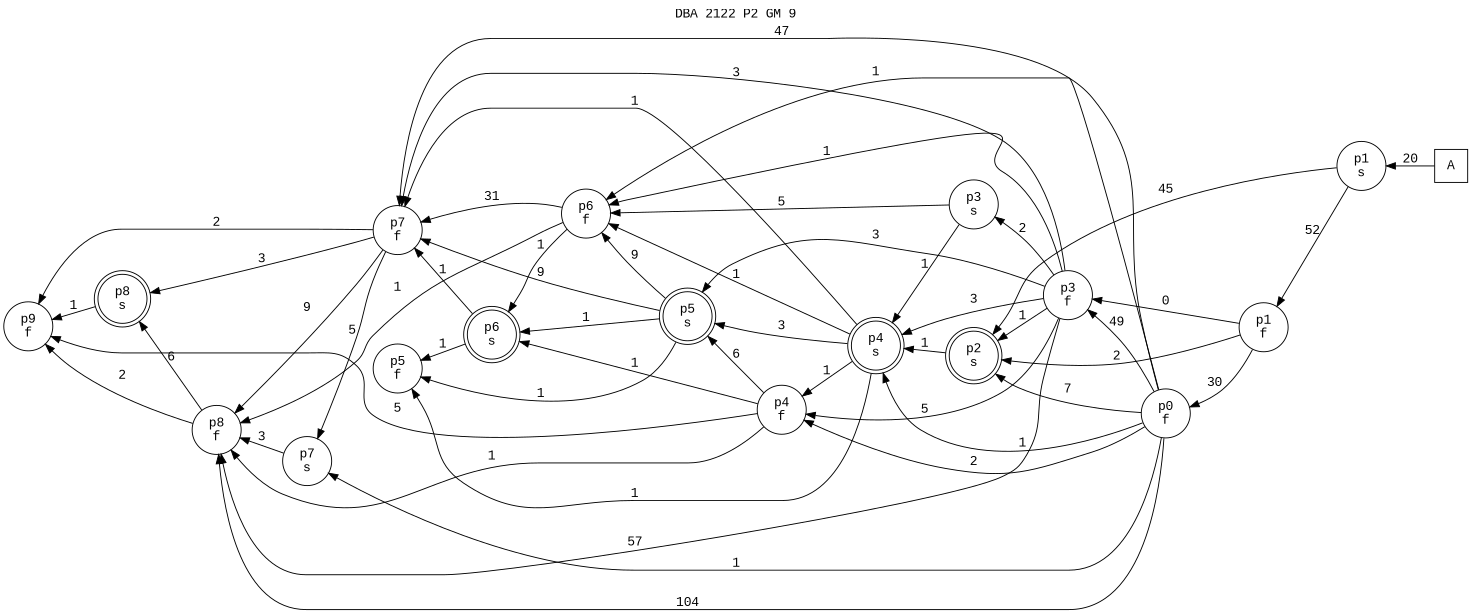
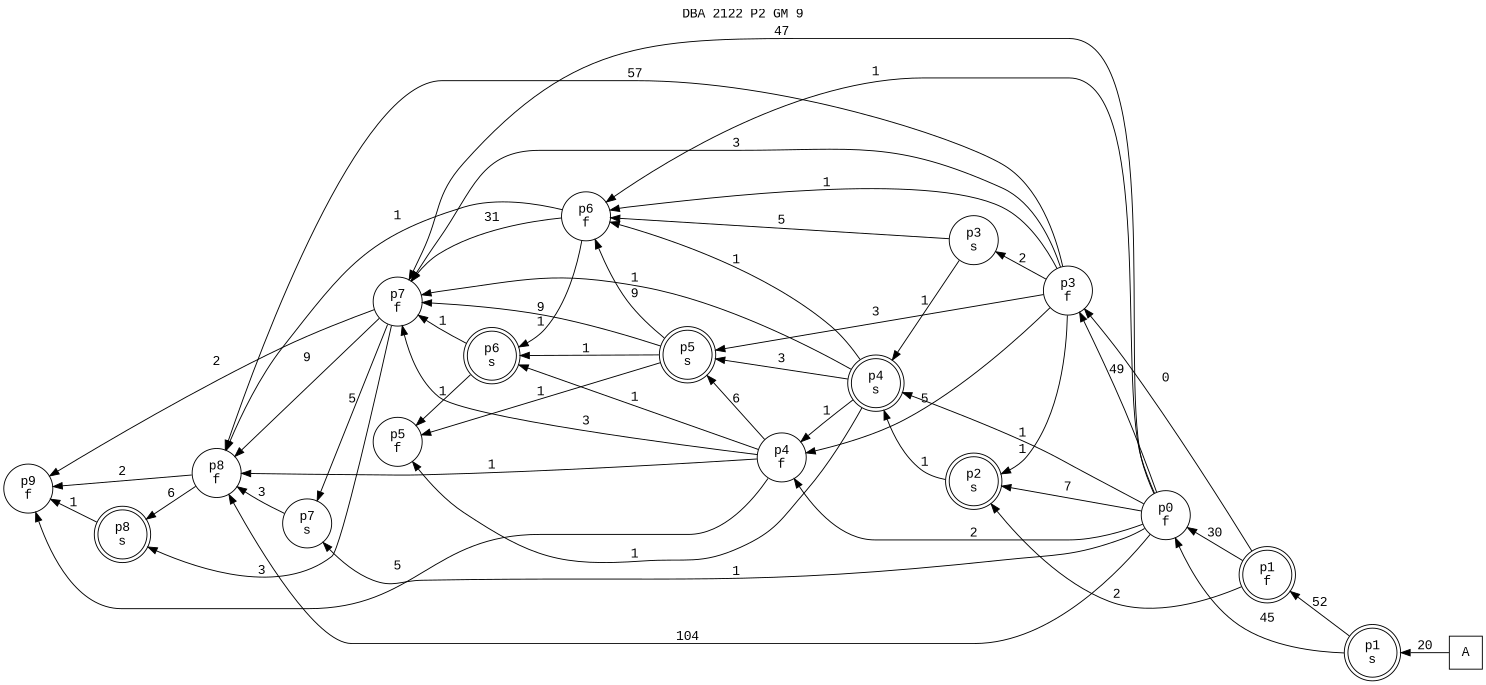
node "p1 s": shape circle -> doublecircle
edge "p1 s" -> "p2 s": now "p1 s" -> "p0 f"
edge "p3 f" -> "p4 s": removed, label "3"
node "p1 f": shape circle -> doublecircle
edge "p4 f" -> "p7 f": added, label "3"
